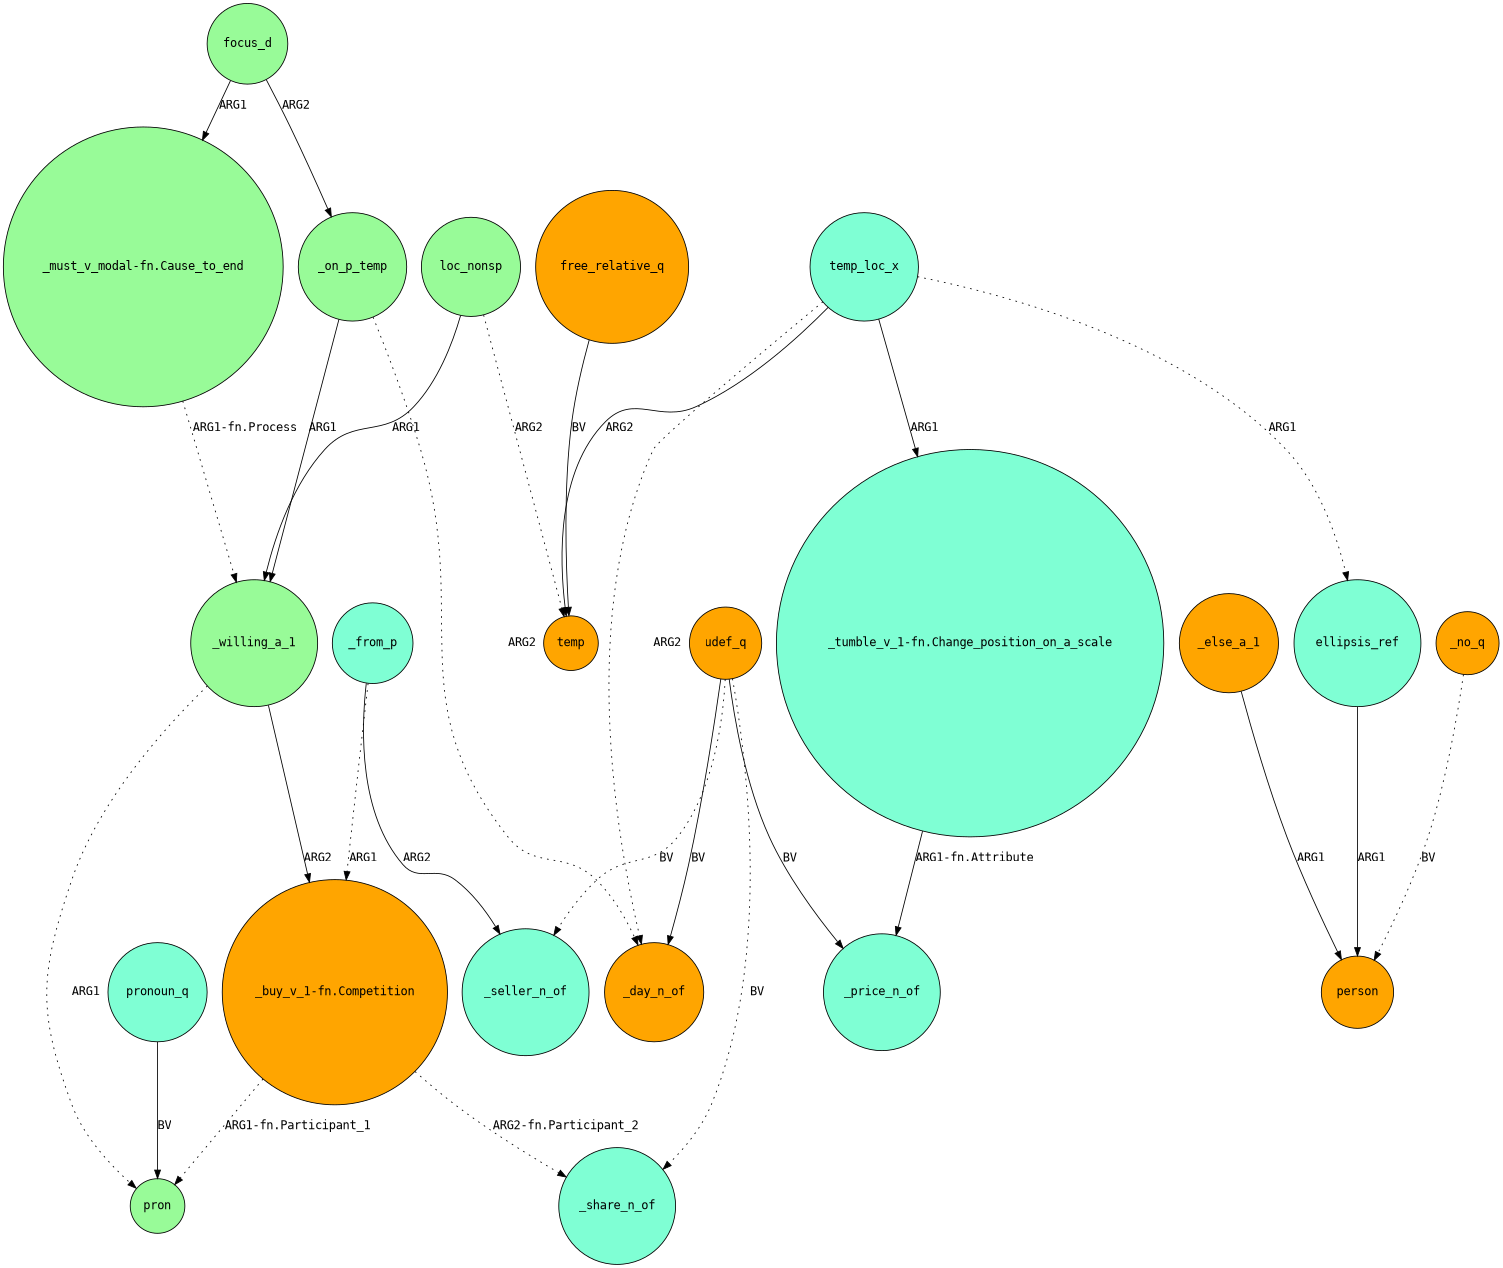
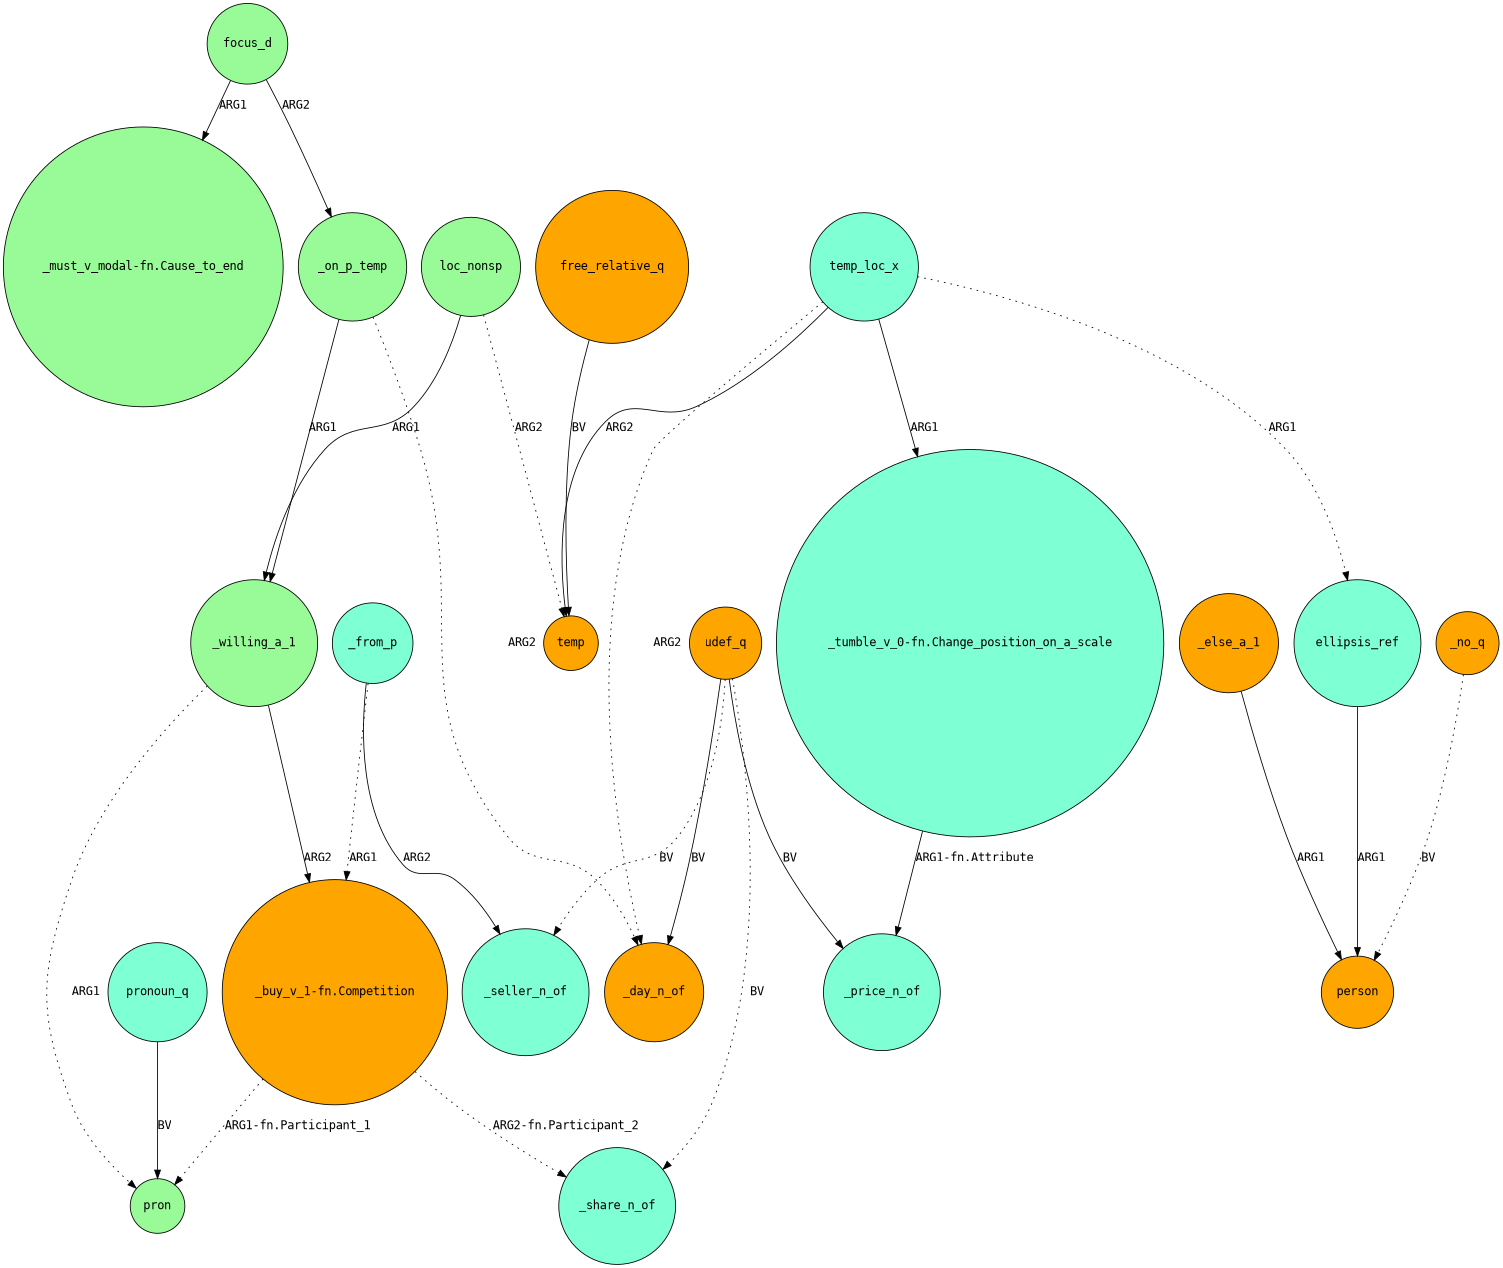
edge "_must_v_modal-fn.Cause_to_end" -> "_willing_a_1": removed, label "ARG1-fn.Process"
node "_tumble_v_1-fn.Change_position_on_a_scale": label "_tumble_v_1-fn.Change_position_on_a_scale" -> "_tumble_v_0-fn.Change_position_on_a_scale"
